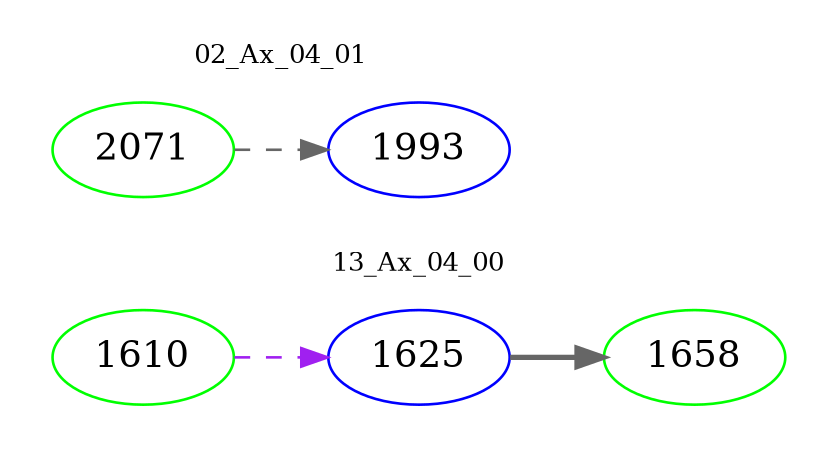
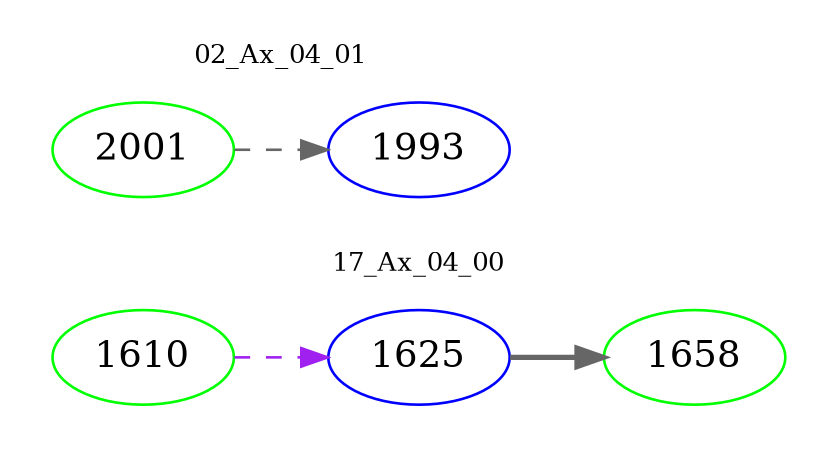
node "2071": label "2071" -> "2001"
cluster "13_Ax_04_00": label "13_Ax_04_00" -> "17_Ax_04_00"
